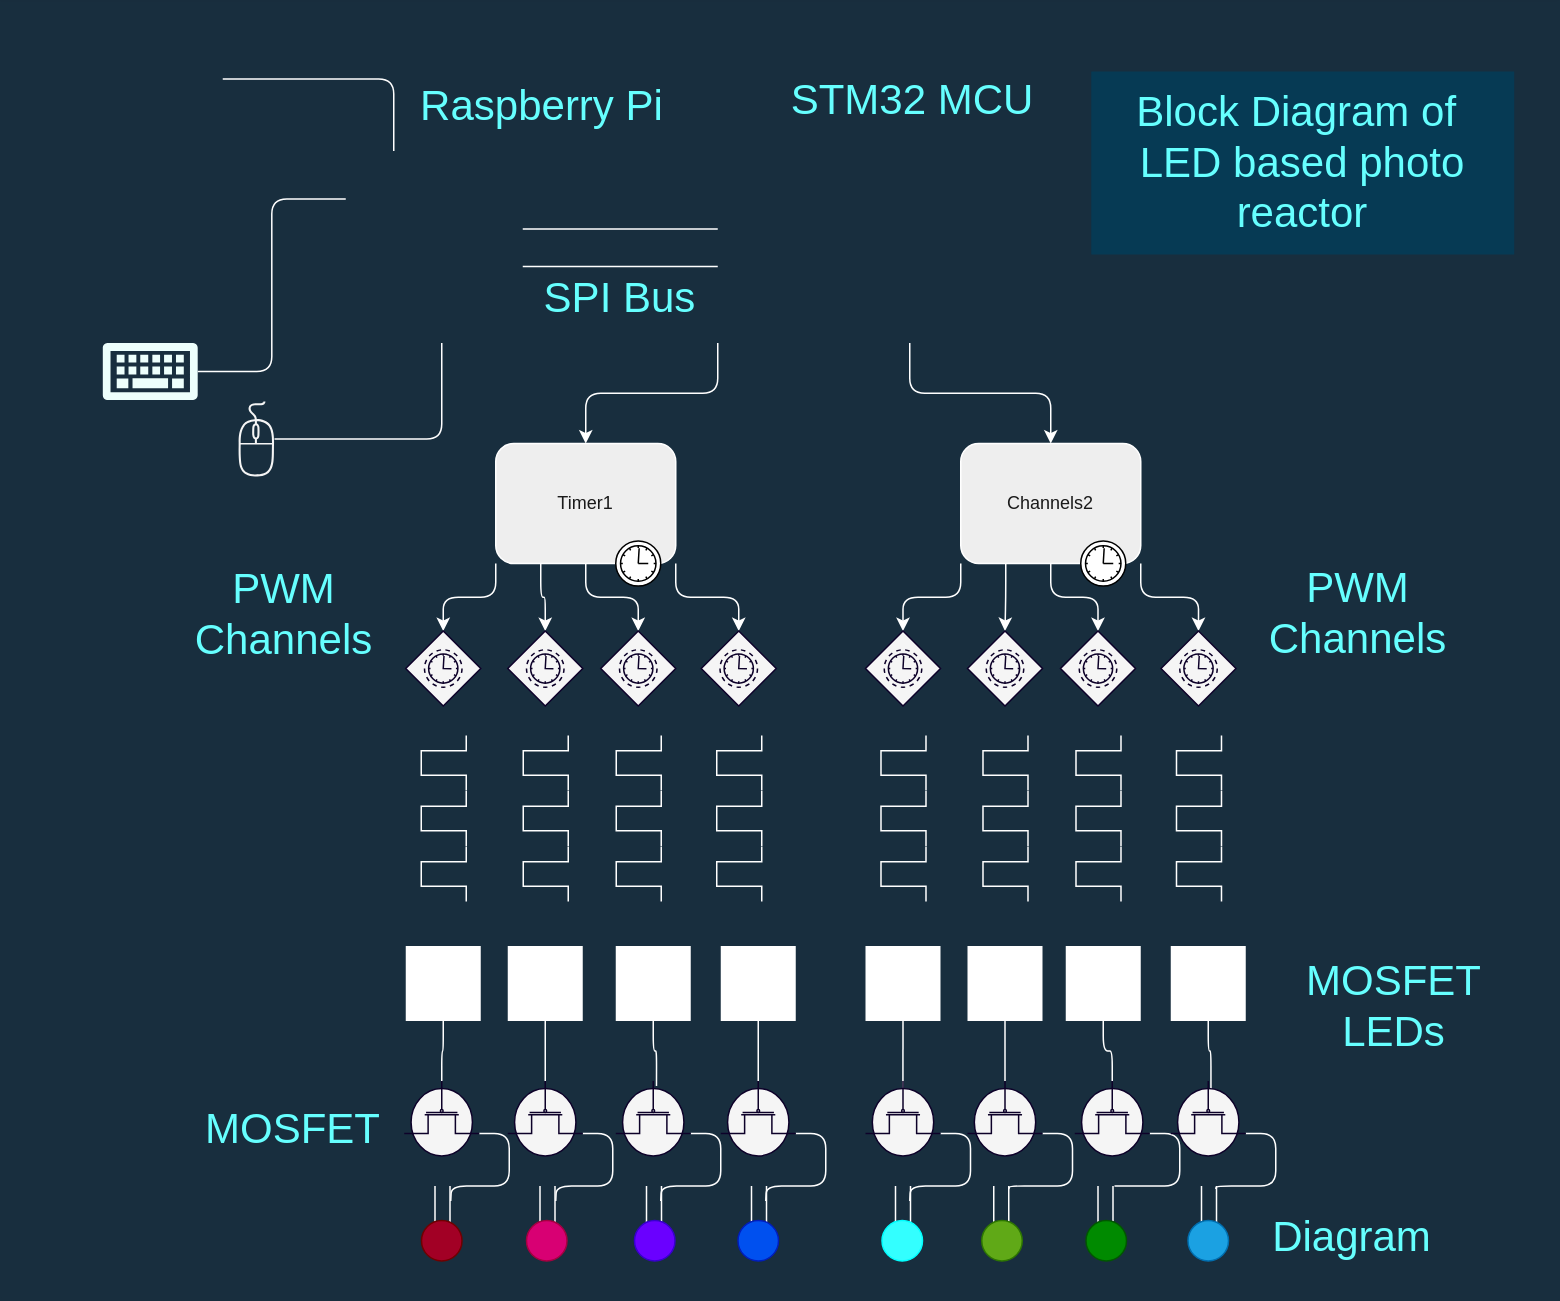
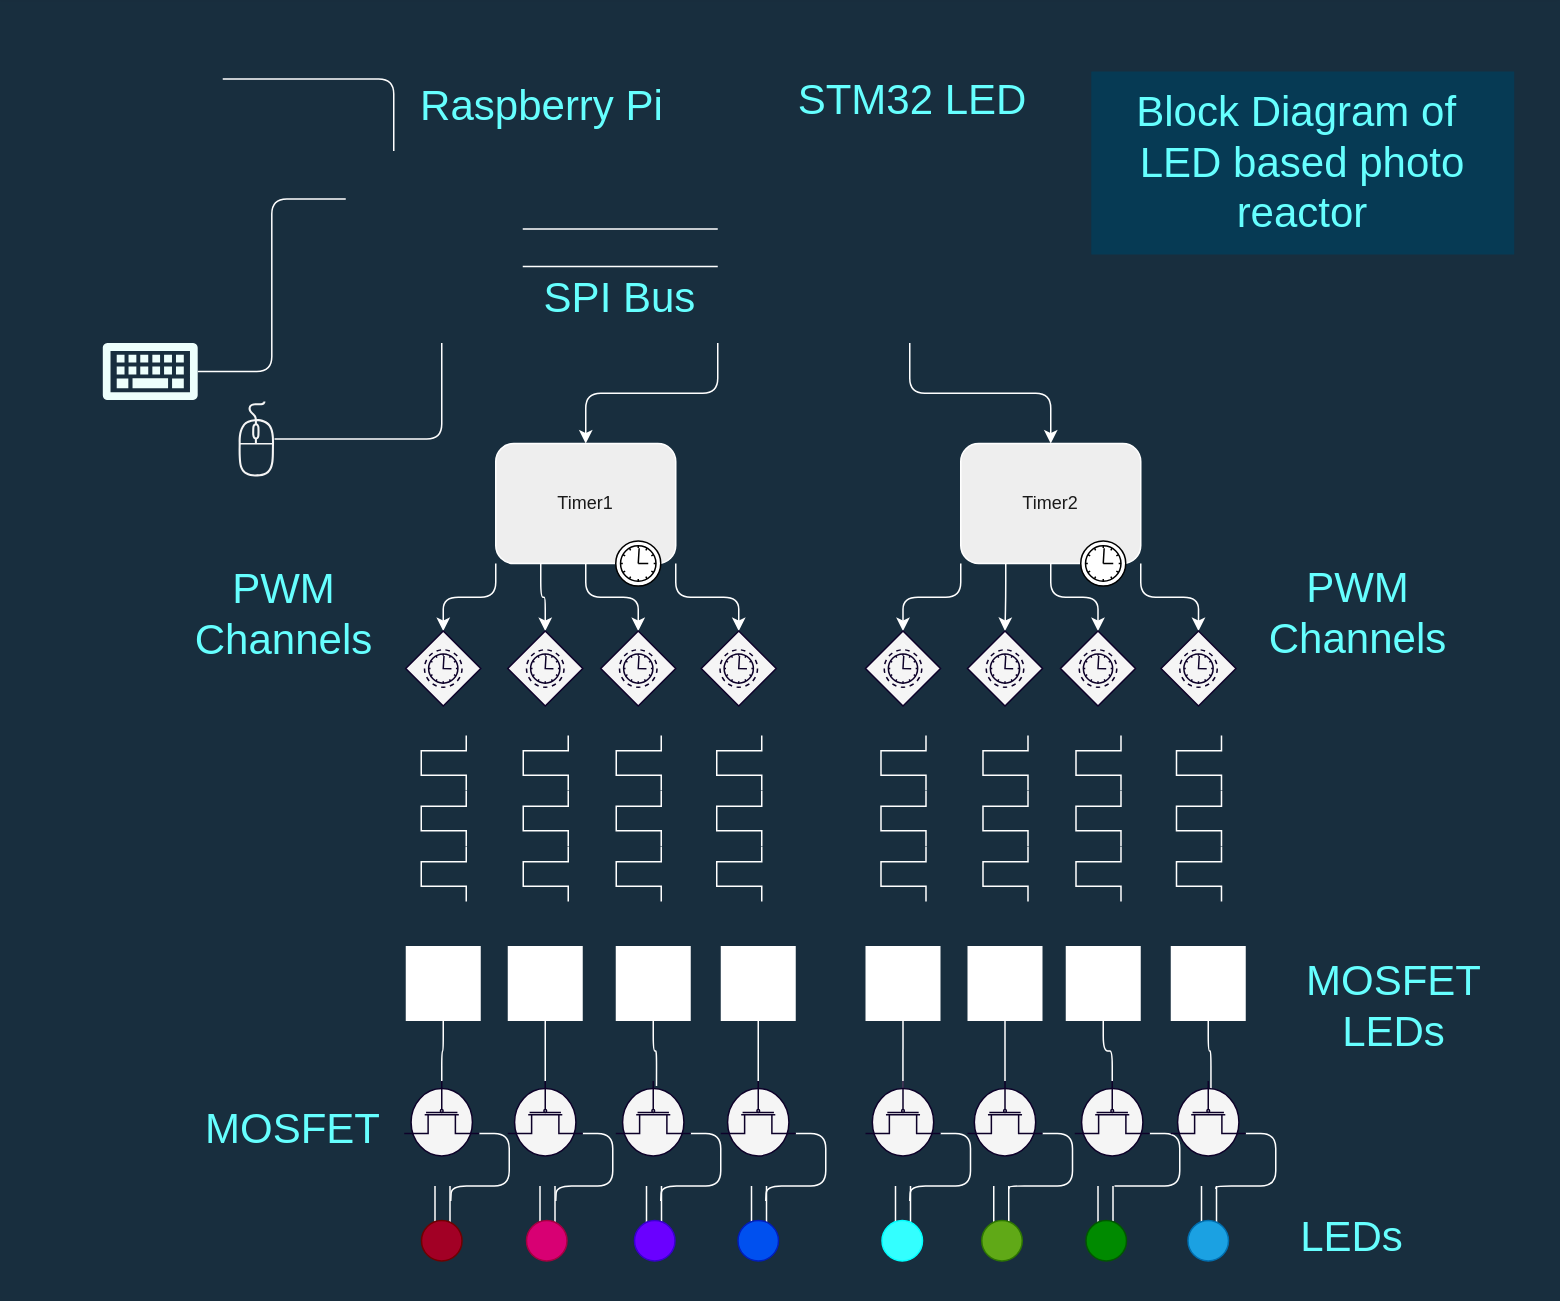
node "STM32 MCU": label "STM32 MCU" -> "STM32 LED"
node "Channels2": label "Channels2" -> "Timer2"
node "Diagram": label "Diagram" -> "LEDs"
